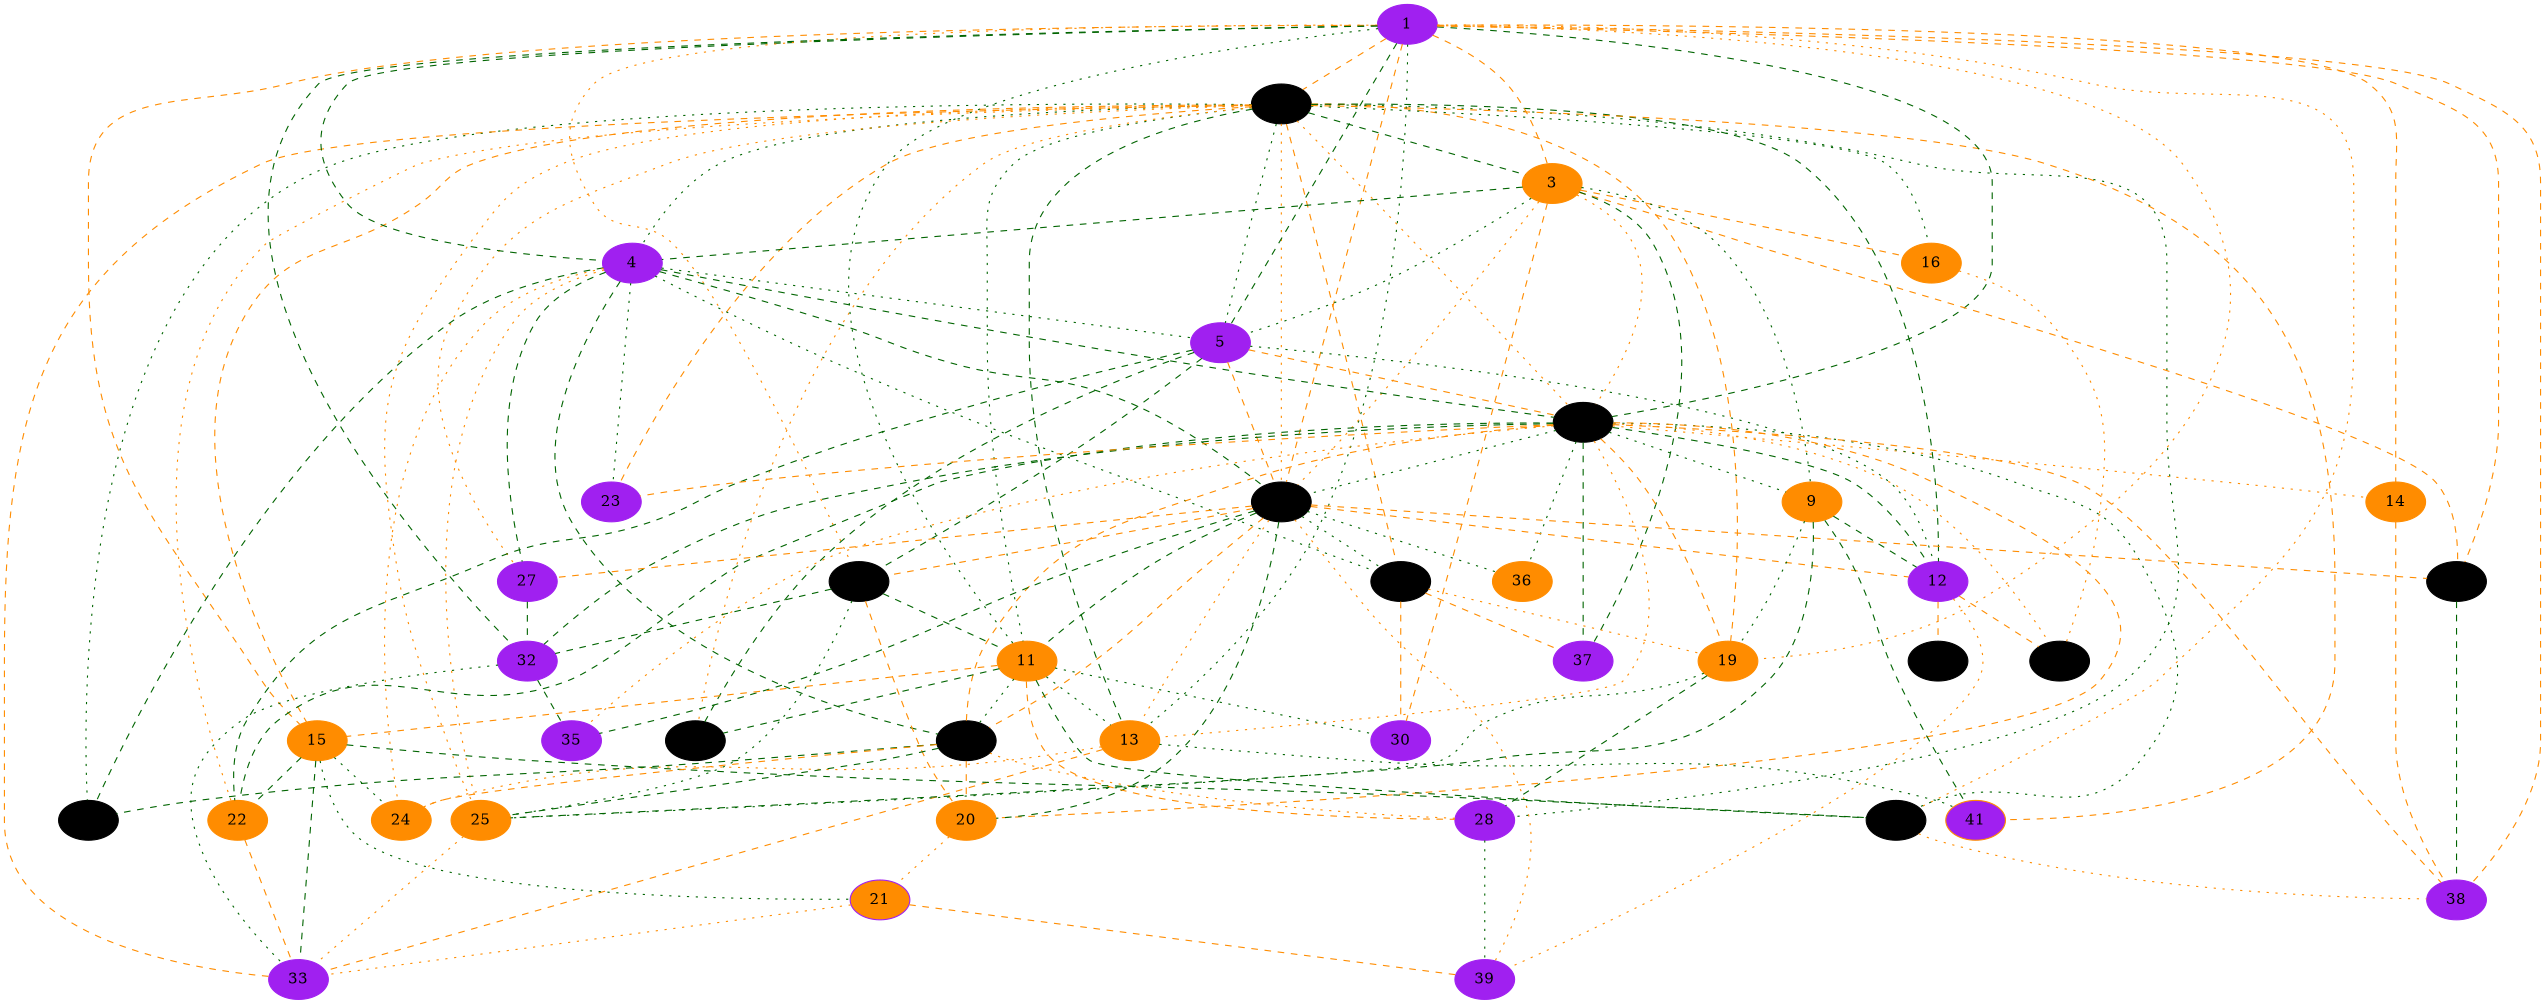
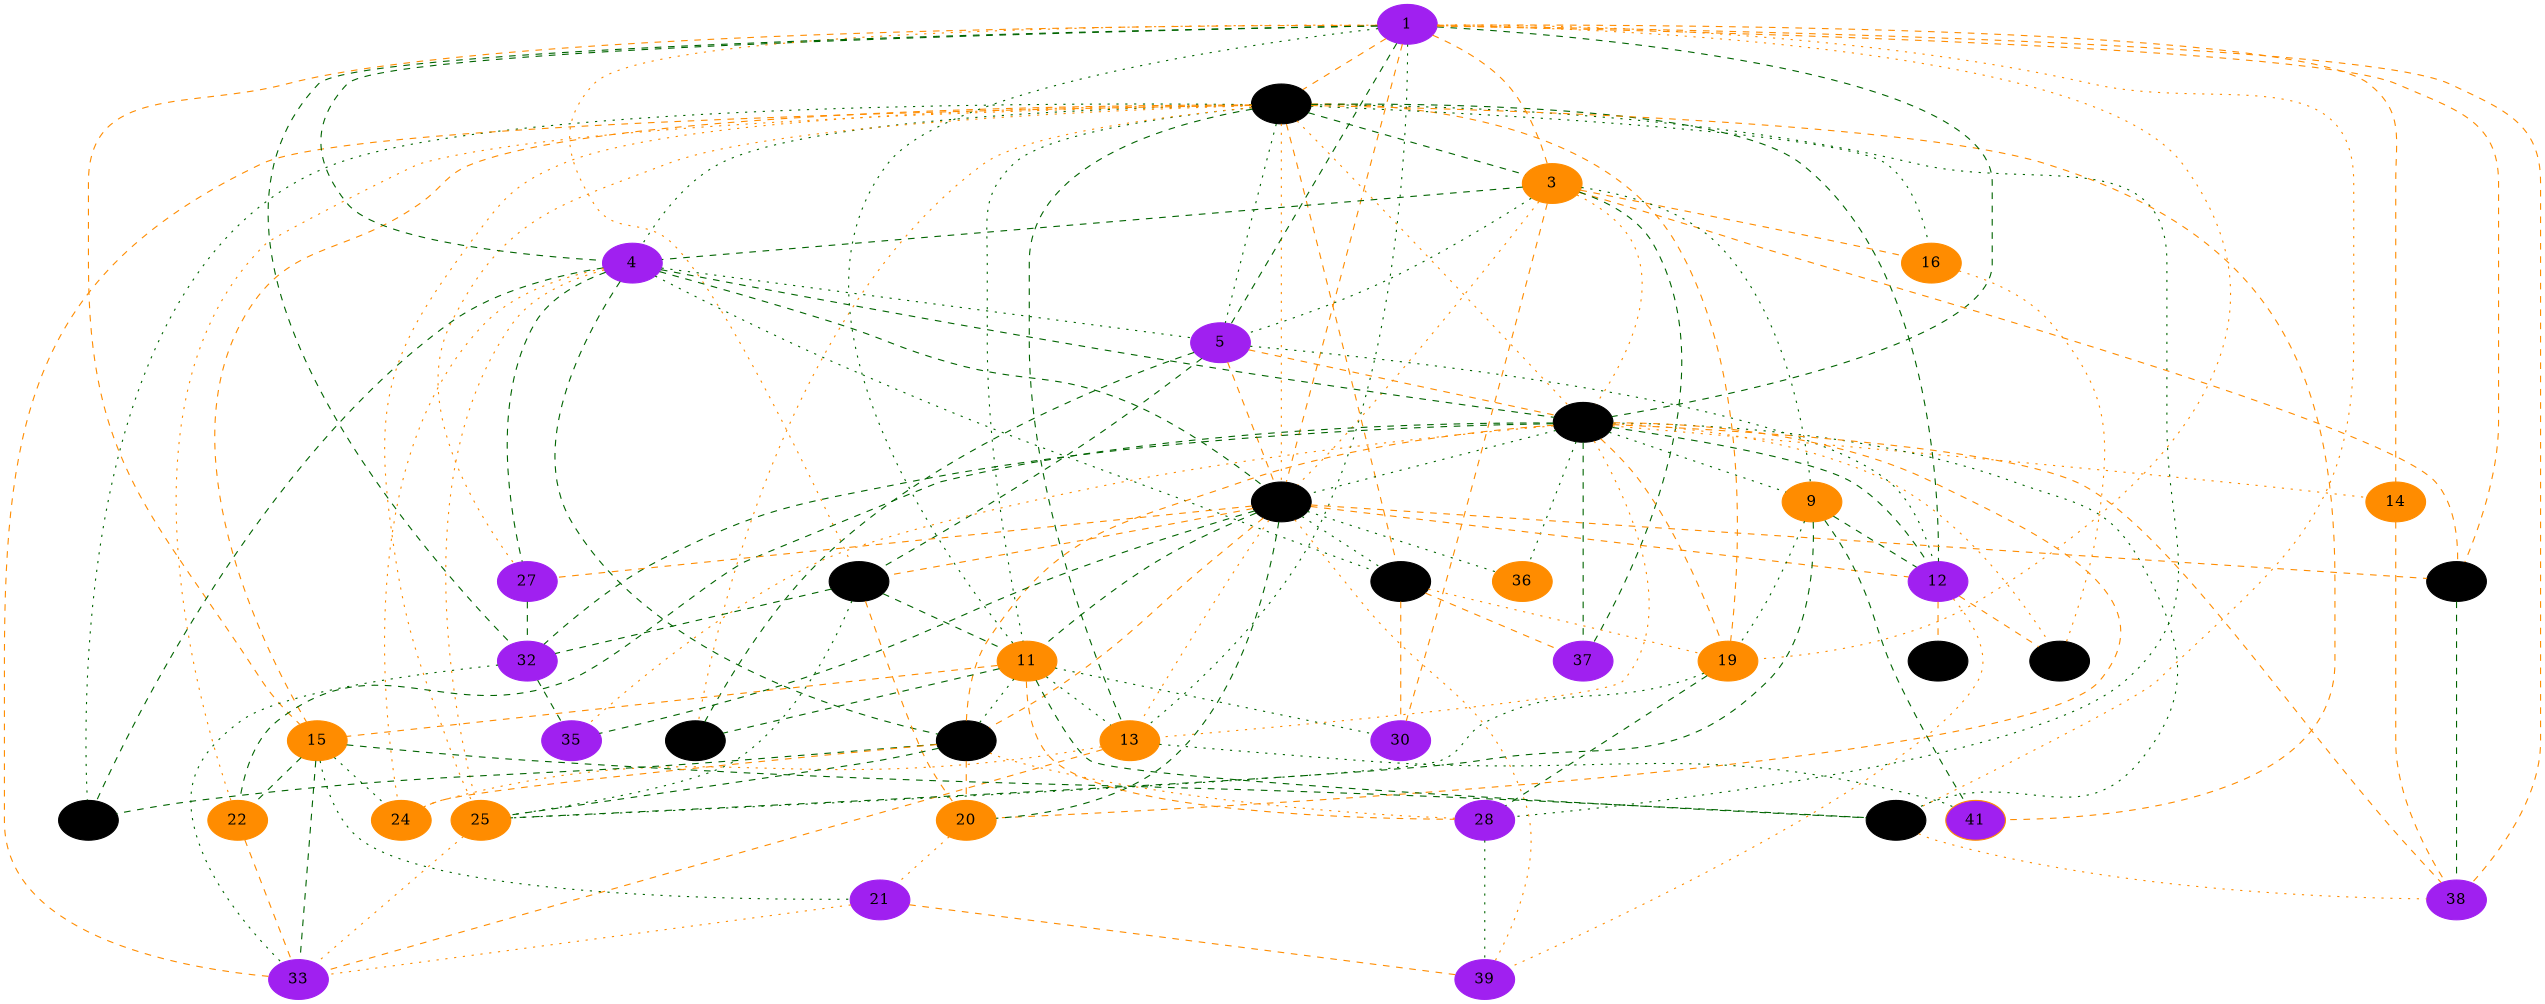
node "23": removed
edge "5" -- "22": removed
node "21": fillcolor darkorange -> purple
